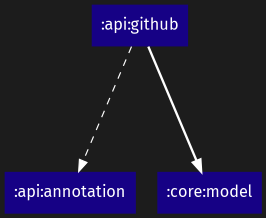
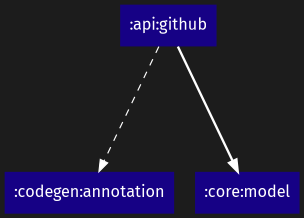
node ":api:annotation": label ":api:annotation" -> ":codegen:annotation"
